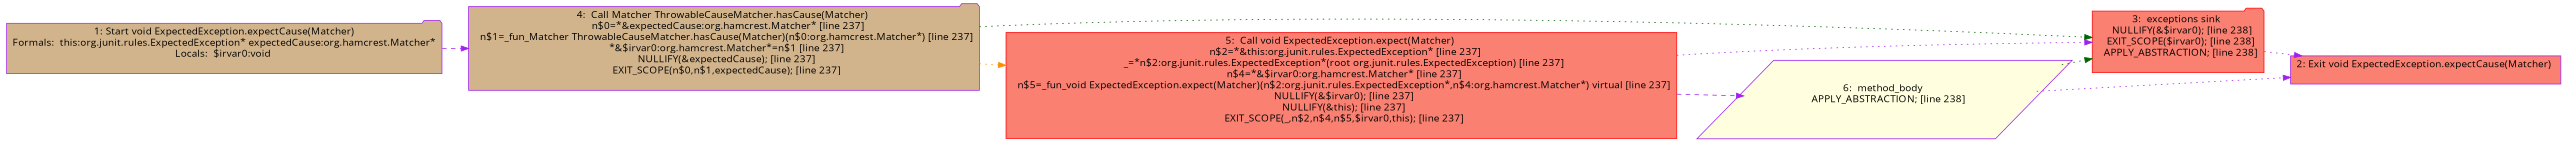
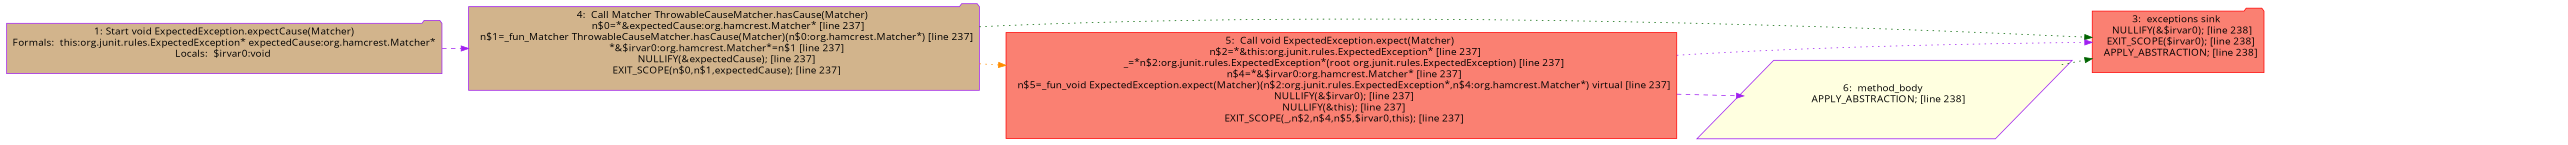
node "2: Exit void ExpectedException.expectCause(Matcher)": removed
